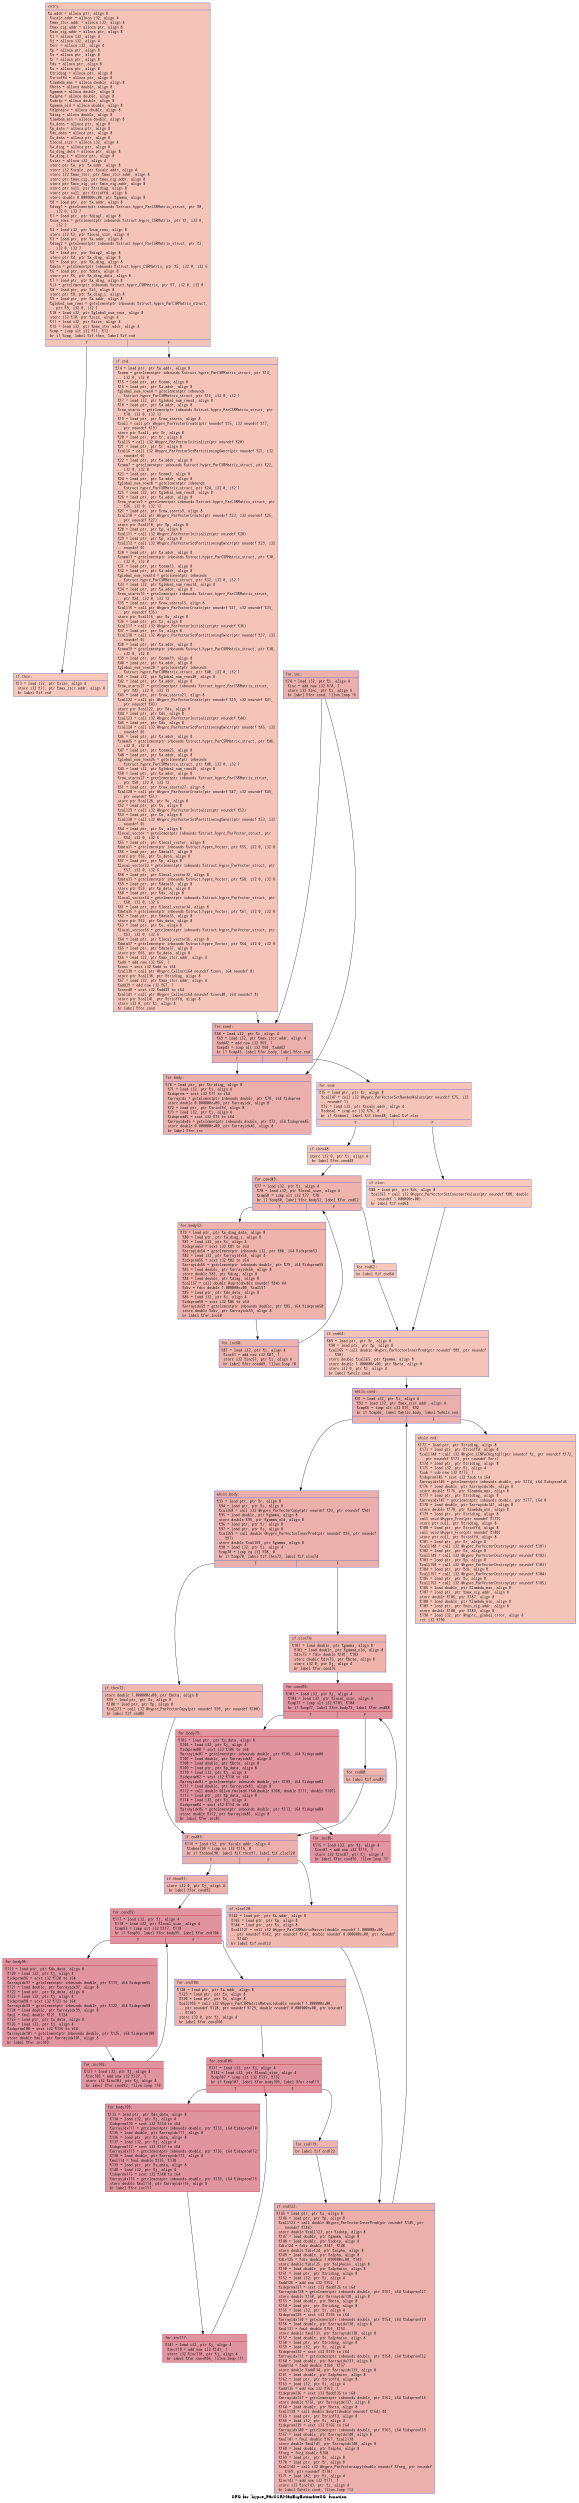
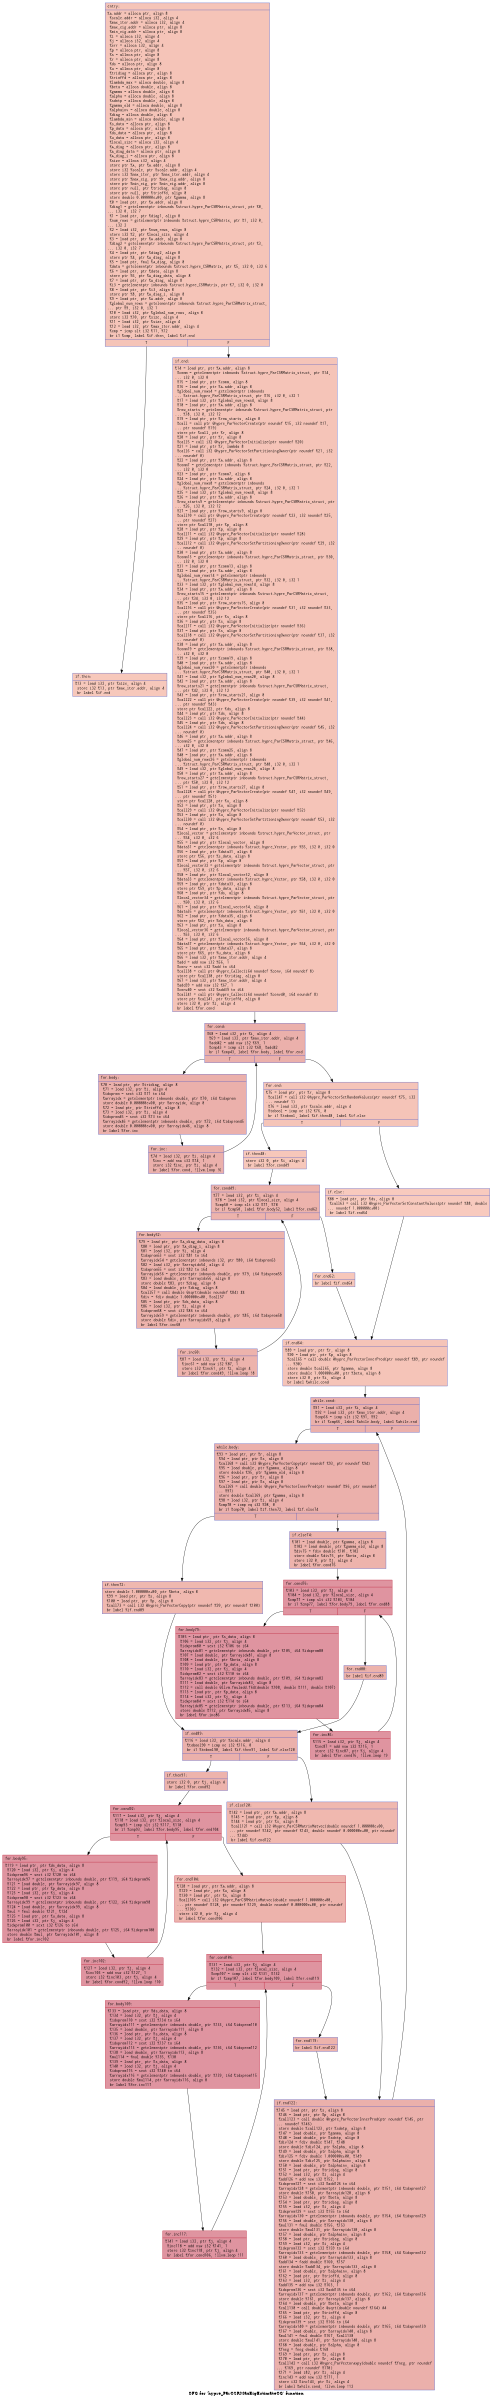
node "entry:": text "%5 = load ptr, ptr %A_diag, align 8" -> "%5 = load ptr, fmul %A_diag, align 8"
node "if.end:": text "%21 = load ptr, ptr %r, align 8" -> "%21 = load ptr, ptr %r, lambda 8"
edge "for.inc:" -> "for.body:": reversed
node "while.end:": removed
node "for.end104:": color #3d50c3ff -> #b70d28ff
